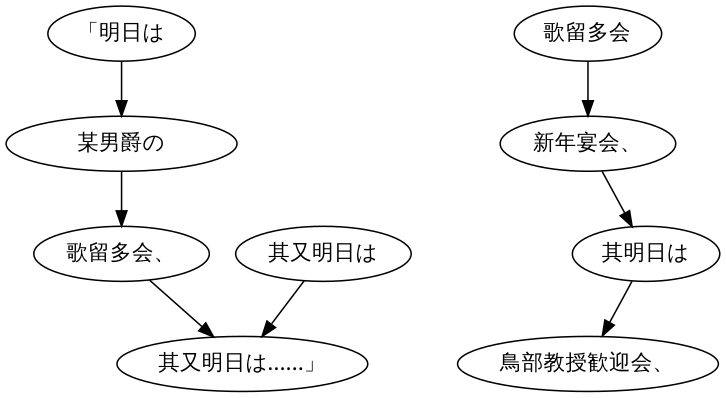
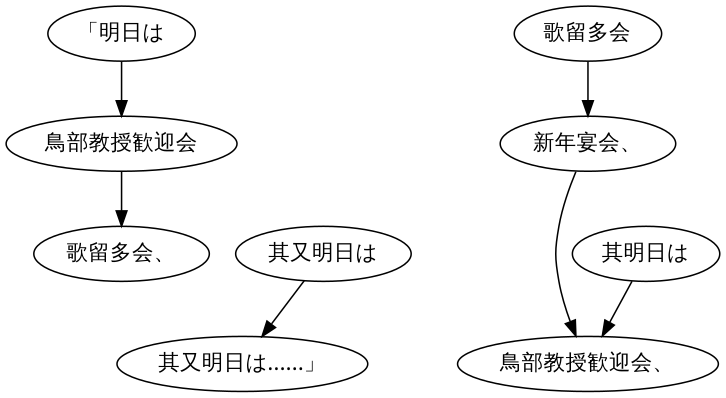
node "某男爵の": label "某男爵の" -> "鳥部教授歓迎会"
edge "新年宴会、" -> "其明日は": now "新年宴会、" -> "鳥部教授歓迎会、"
edge "歌留多会、" -> "其又明日は……」": removed
